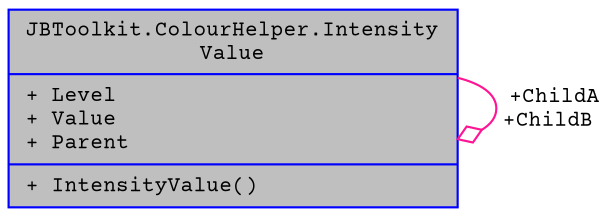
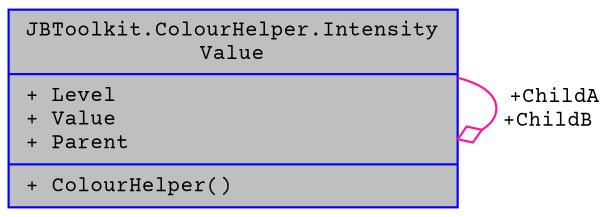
node "JBToolkit.ColourHelper.Intensity": text "+ IntensityValue()" -> "+ ColourHelper()"
